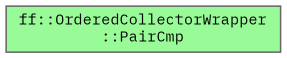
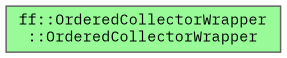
node "ff::OrderedCollectorWrapper ::PairCmp": label "ff::OrderedCollectorWrapper ::PairCmp" -> "ff::OrderedCollectorWrapper ::OrderedCollectorWrapper"
